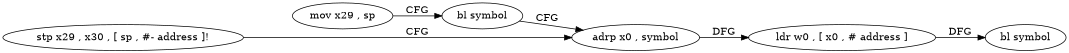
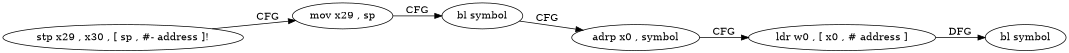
edge "adrp x0 , symbol" -> "ldr w0 , [ x0 , # address ]": label "DFG" -> "CFG"
edge "stp x29 , x30 , [ sp , #- address ]!" -> "adrp x0 , symbol": now "stp x29 , x30 , [ sp , #- address ]!" -> "mov x29 , sp"
